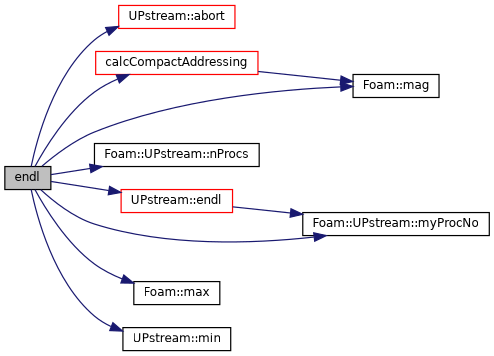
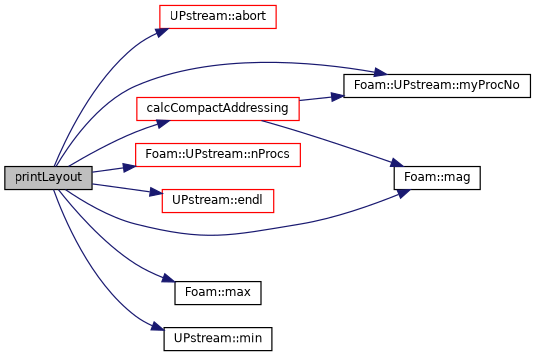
node "Foam::UPstream::nProcs": color black -> red
node "endl": label "endl" -> "printLayout"
edge "UPstream::endl" -> "Foam::UPstream::myProcNo": now "calcCompactAddressing" -> "Foam::UPstream::myProcNo"
